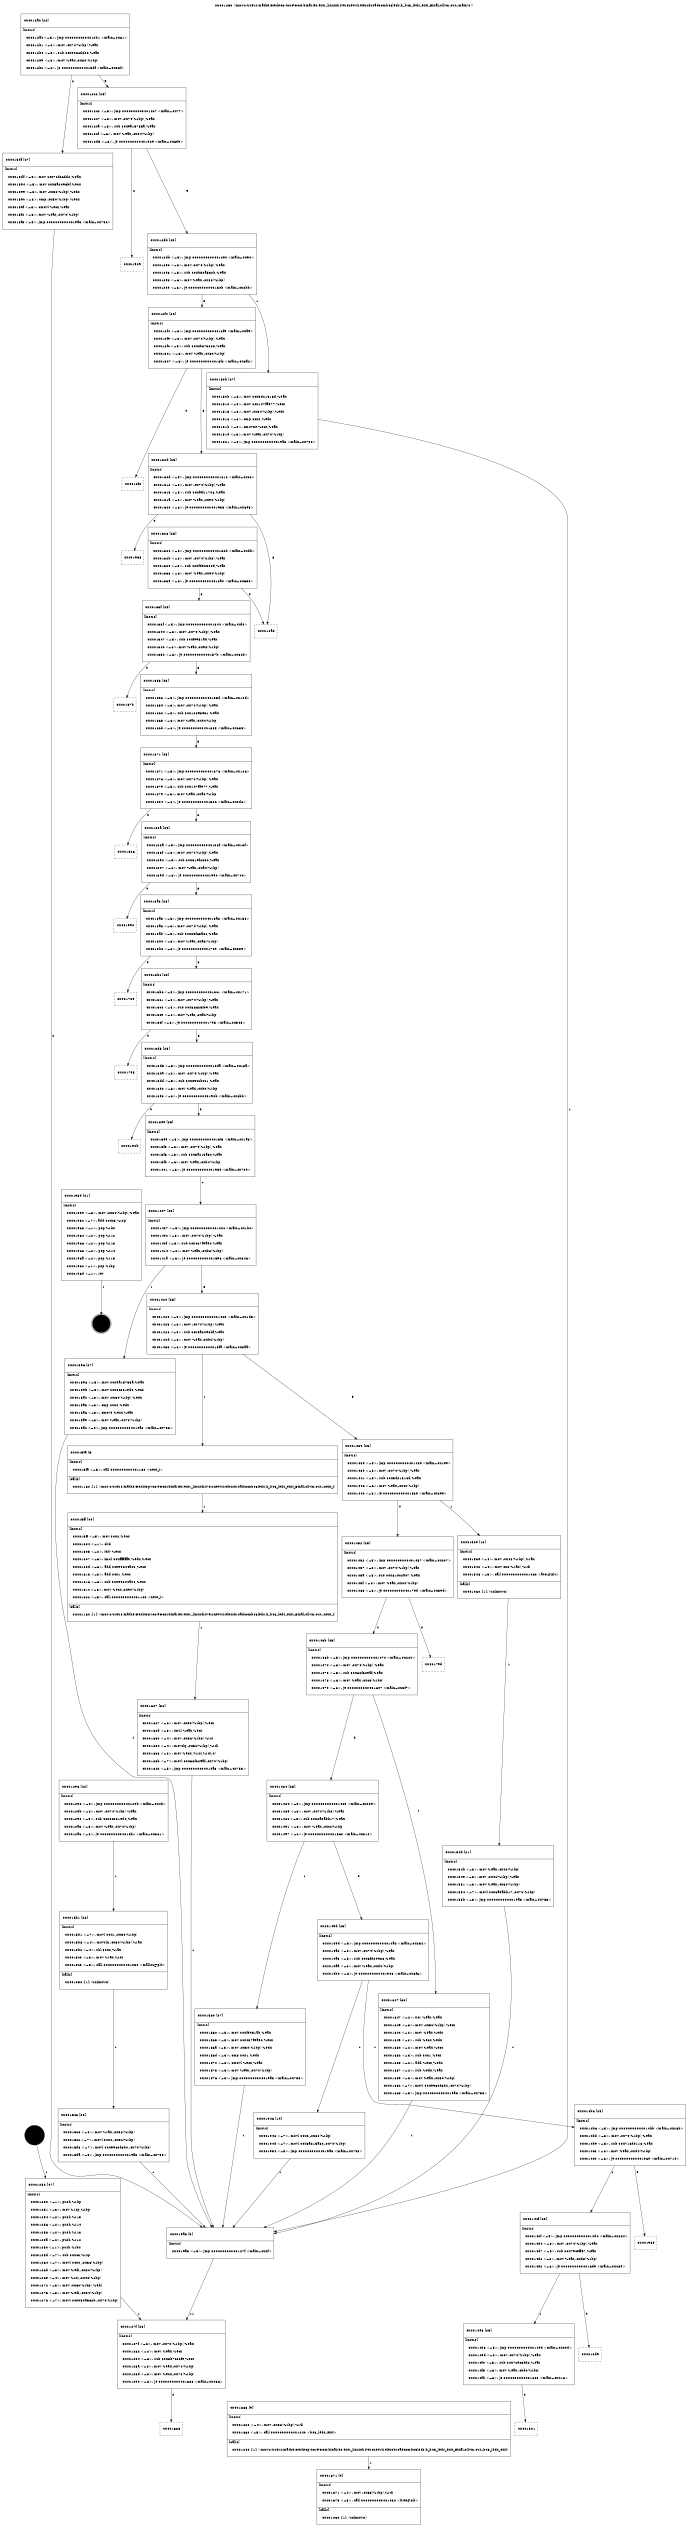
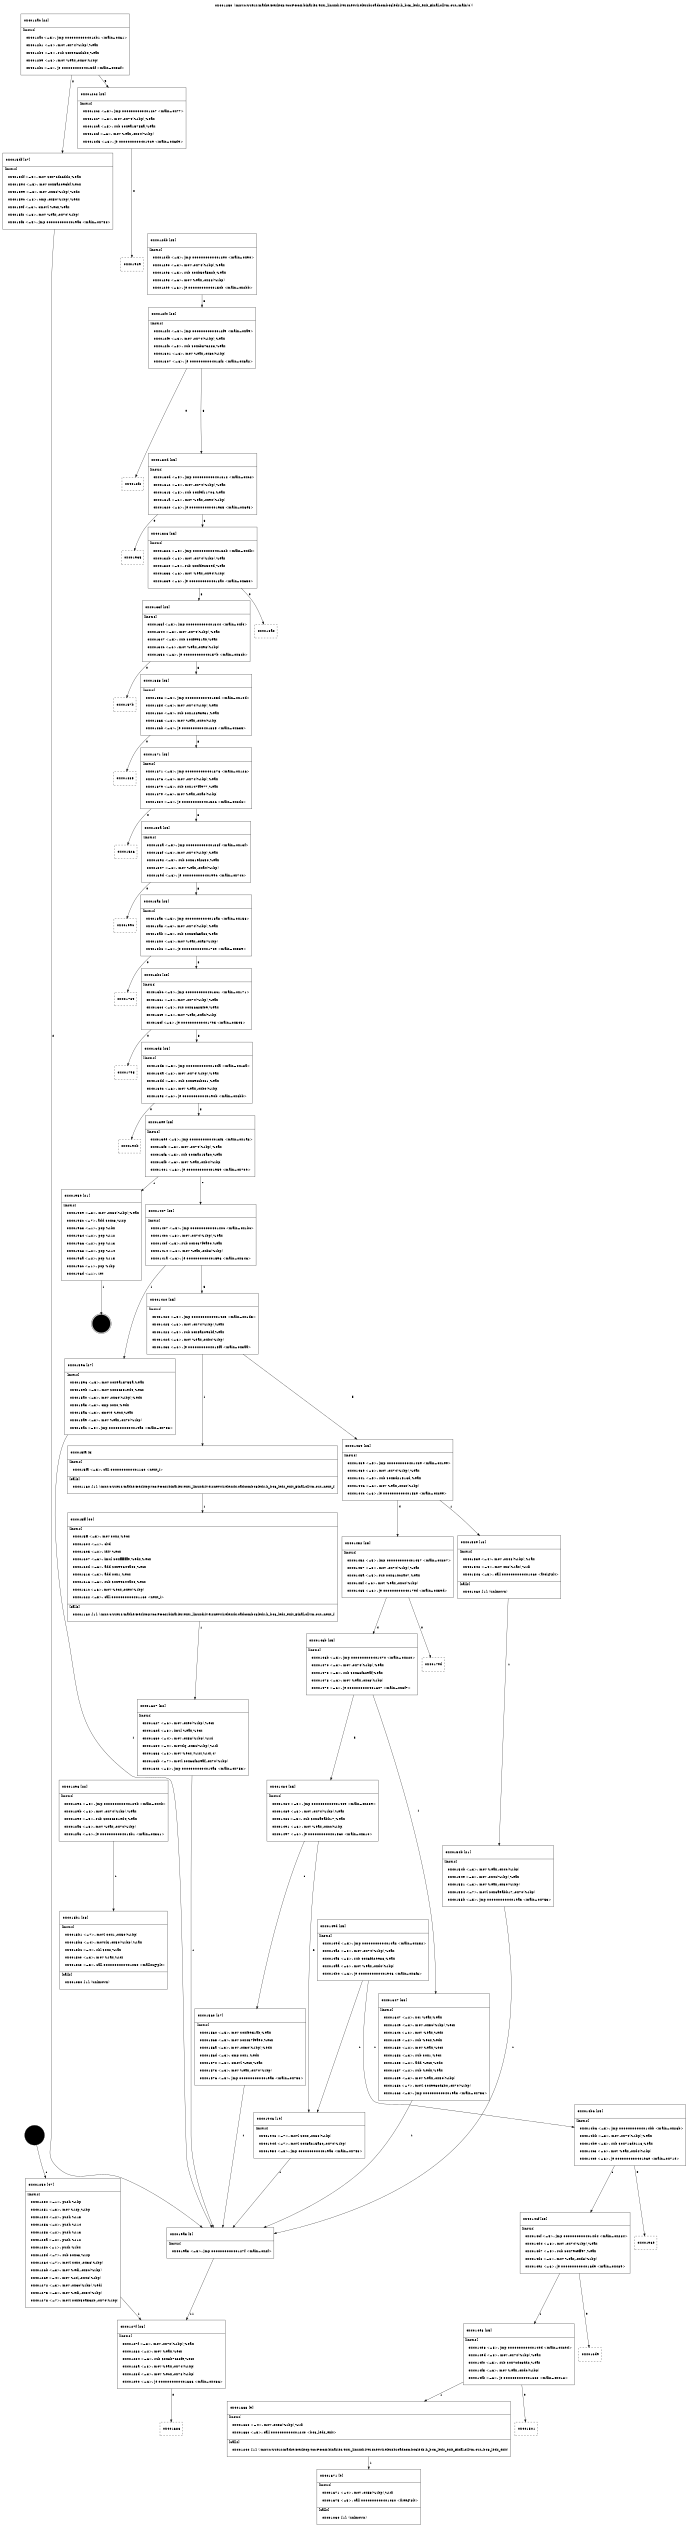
edge "0x4012c2 [25]" -> "0x4012db [25]": removed, label "9"
node "0x40150b [27]": removed
edge "0x40130d [25]" -> "0x4018a0": now "0x40130d [25]" -> "0x401326 [25]"
node "0x401885": added
edge "0x4013ee [25]" -> "0x401959 [21]": added, label "1"
edge "0x401484 [25]" -> "0x40149d [25]": now "0x401484 [25]" -> "0x401946 [19]"
node "0x4015c8 [23]": removed
edge "0x4014e8 [25]" -> "0x401668 [9]": added, label "1"
